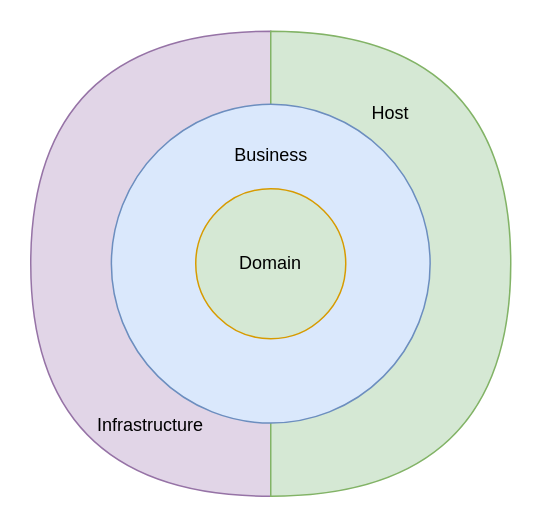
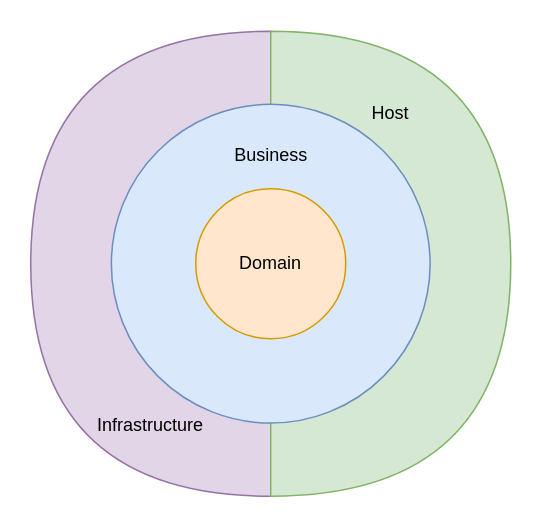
node "Domain": fillcolor #d5e8d4 -> #ffe6cc
